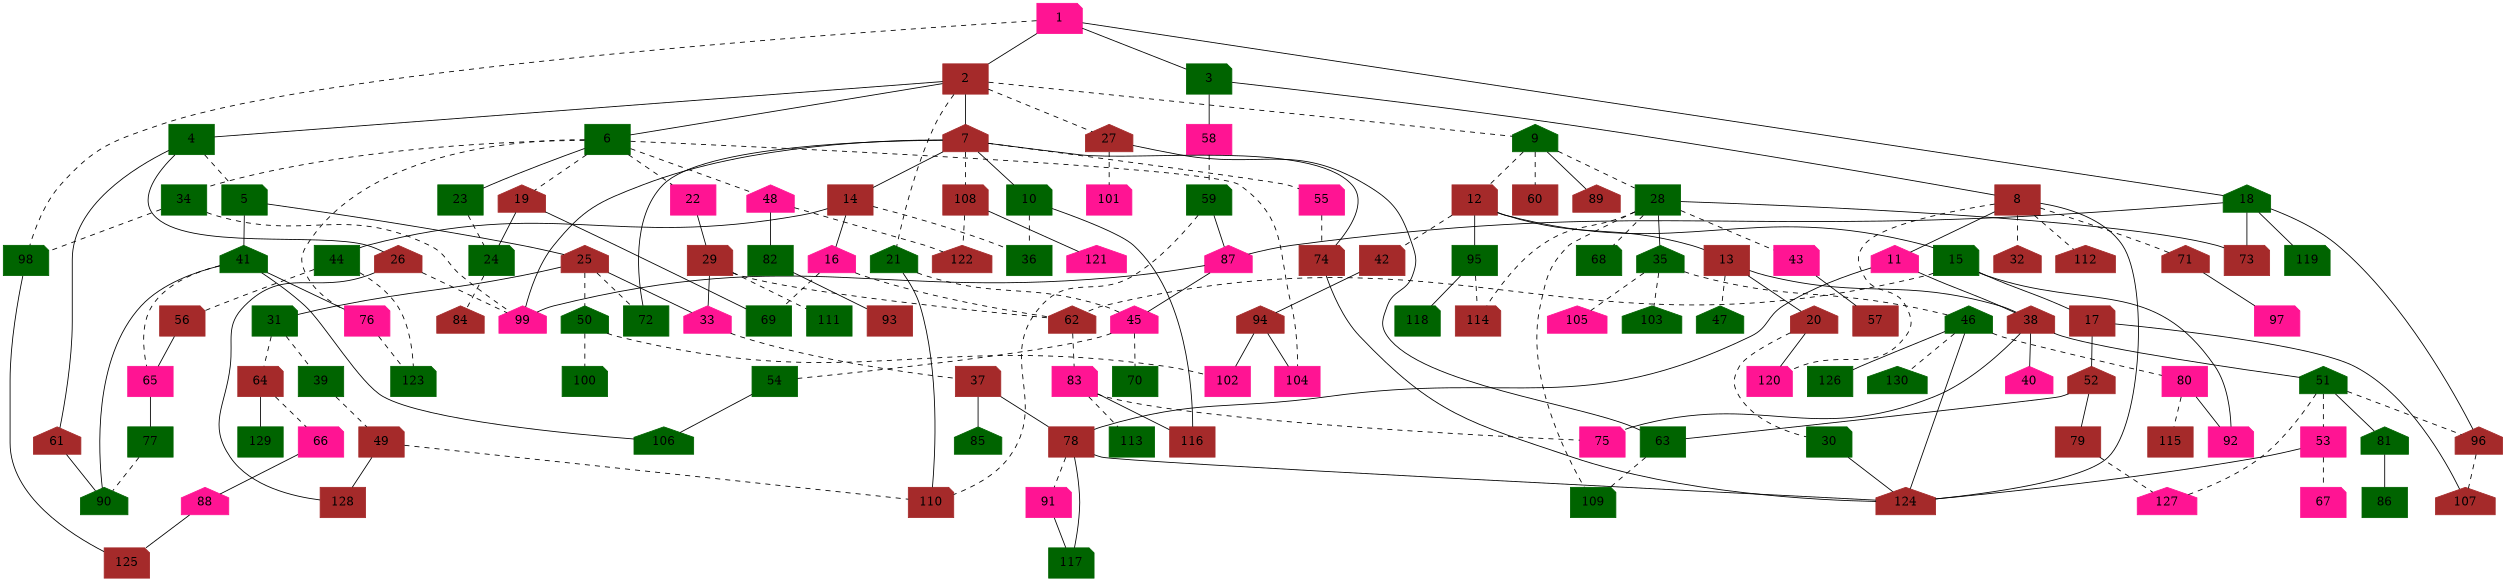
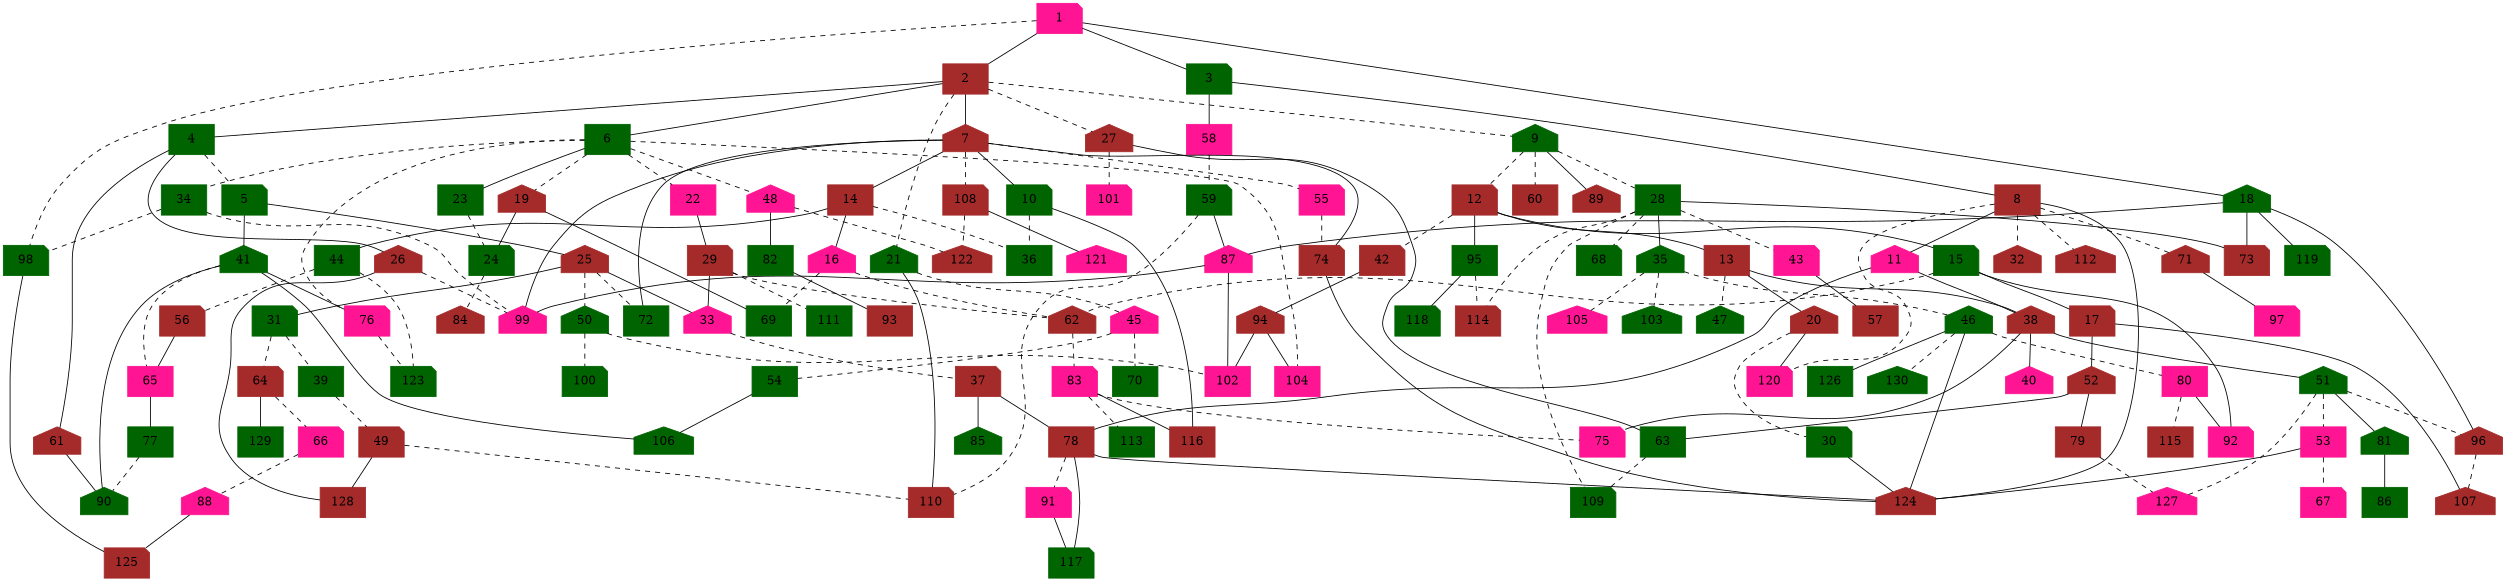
edge "87" -- "45": now "87" -- "102"
edge "66" -- "88": style solid -> dashed
